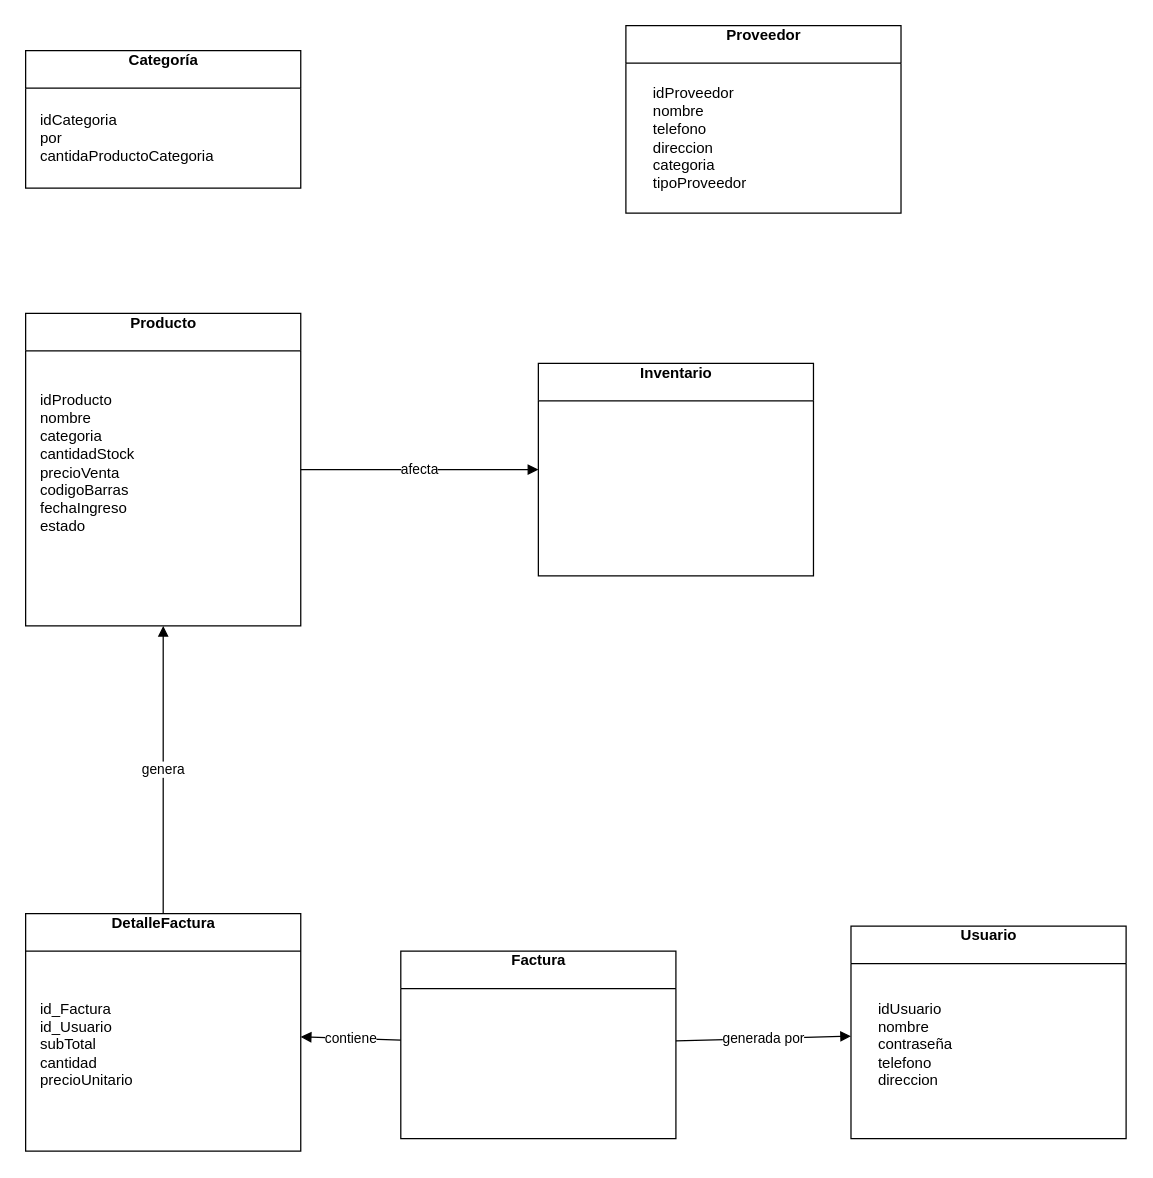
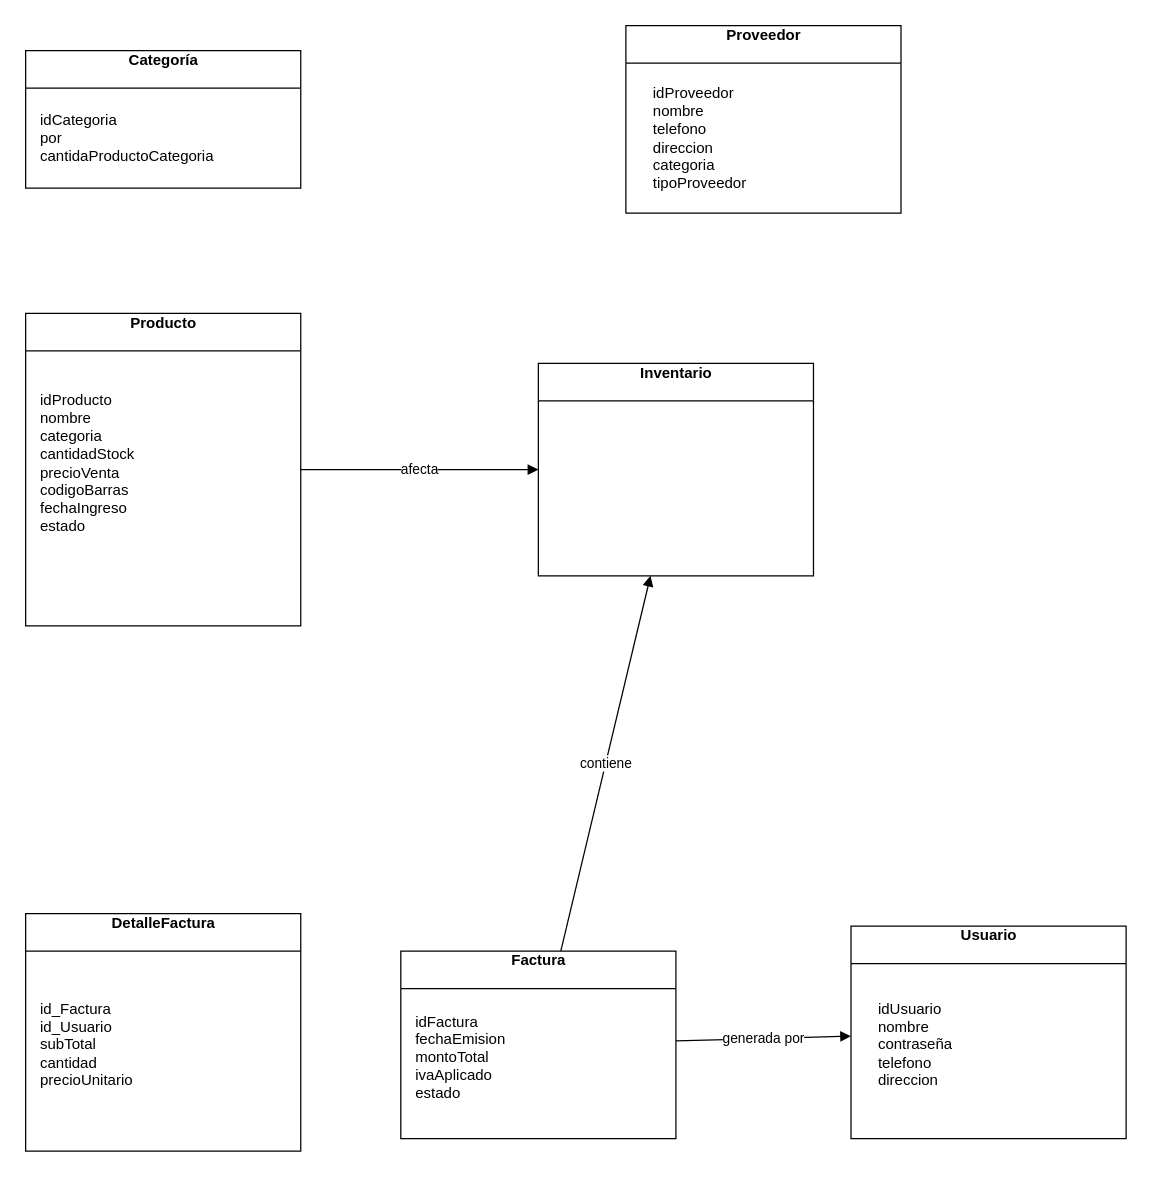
edge "DetalleFactura" -> "Producto": removed, label "genera"
edge "Factura" -> "DetalleFactura": now "Factura" -> "Inventario"
node "idFacturafechaEmisionmontoTotalivaAplicado estado": added
